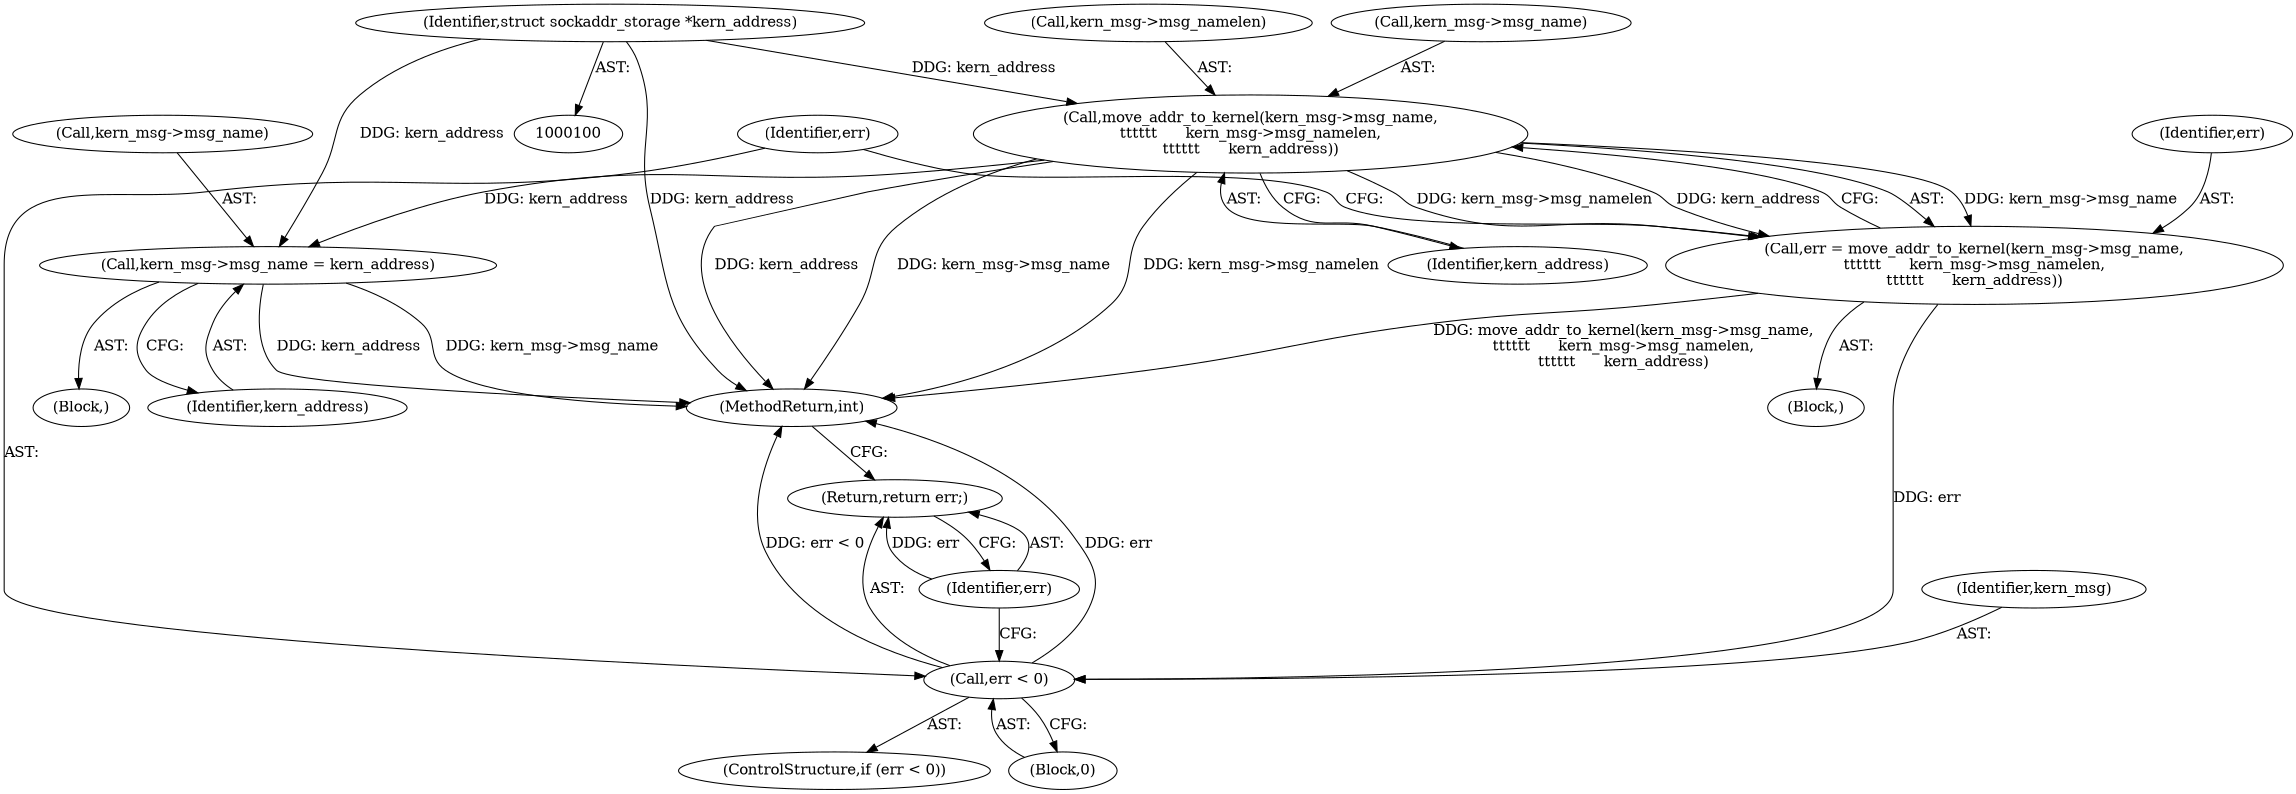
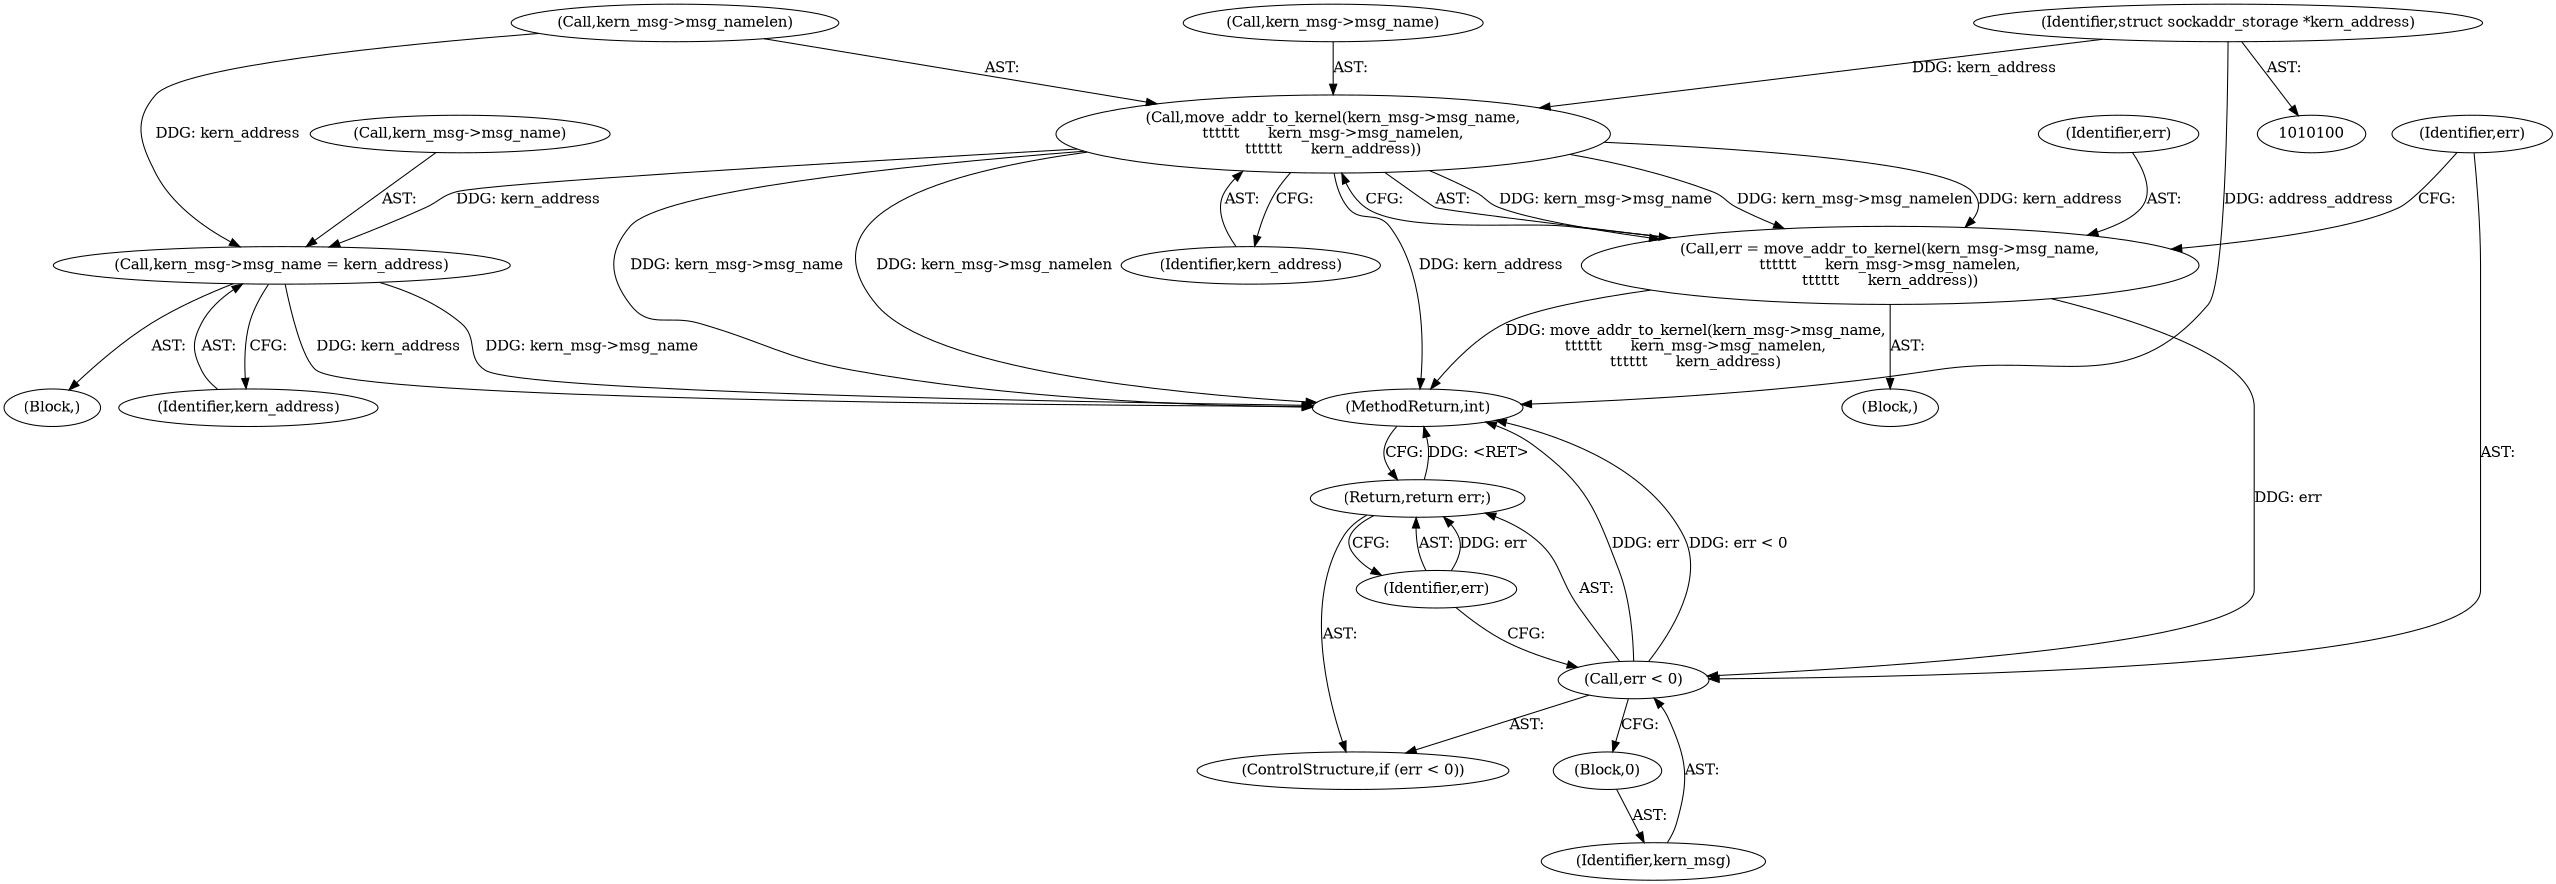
edge "(Identifier,struct sockaddr_storage *kern_address)" -> "(Call,kern_msg->msg_name = kern_address)": now "(Call,kern_msg->msg_namelen)" -> "(Call,kern_msg->msg_name = kern_address)"
node "1000100": label "1000100" -> "1010100"
edge "(Identifier,struct sockaddr_storage *kern_address)" -> "(MethodReturn,int)": label "DDG: kern_address" -> "DDG: address_address"
edge "(Return,return err;)" -> "(MethodReturn,int)": added, label "DDG: <RET>"
edge "(Return,return err;)" -> "(ControlStructure,if (err < 0))": added, label "AST:"
edge "(Block,0)" -> "(Call,err < 0)": now "(Block,0)" -> "(Identifier,kern_msg)"
